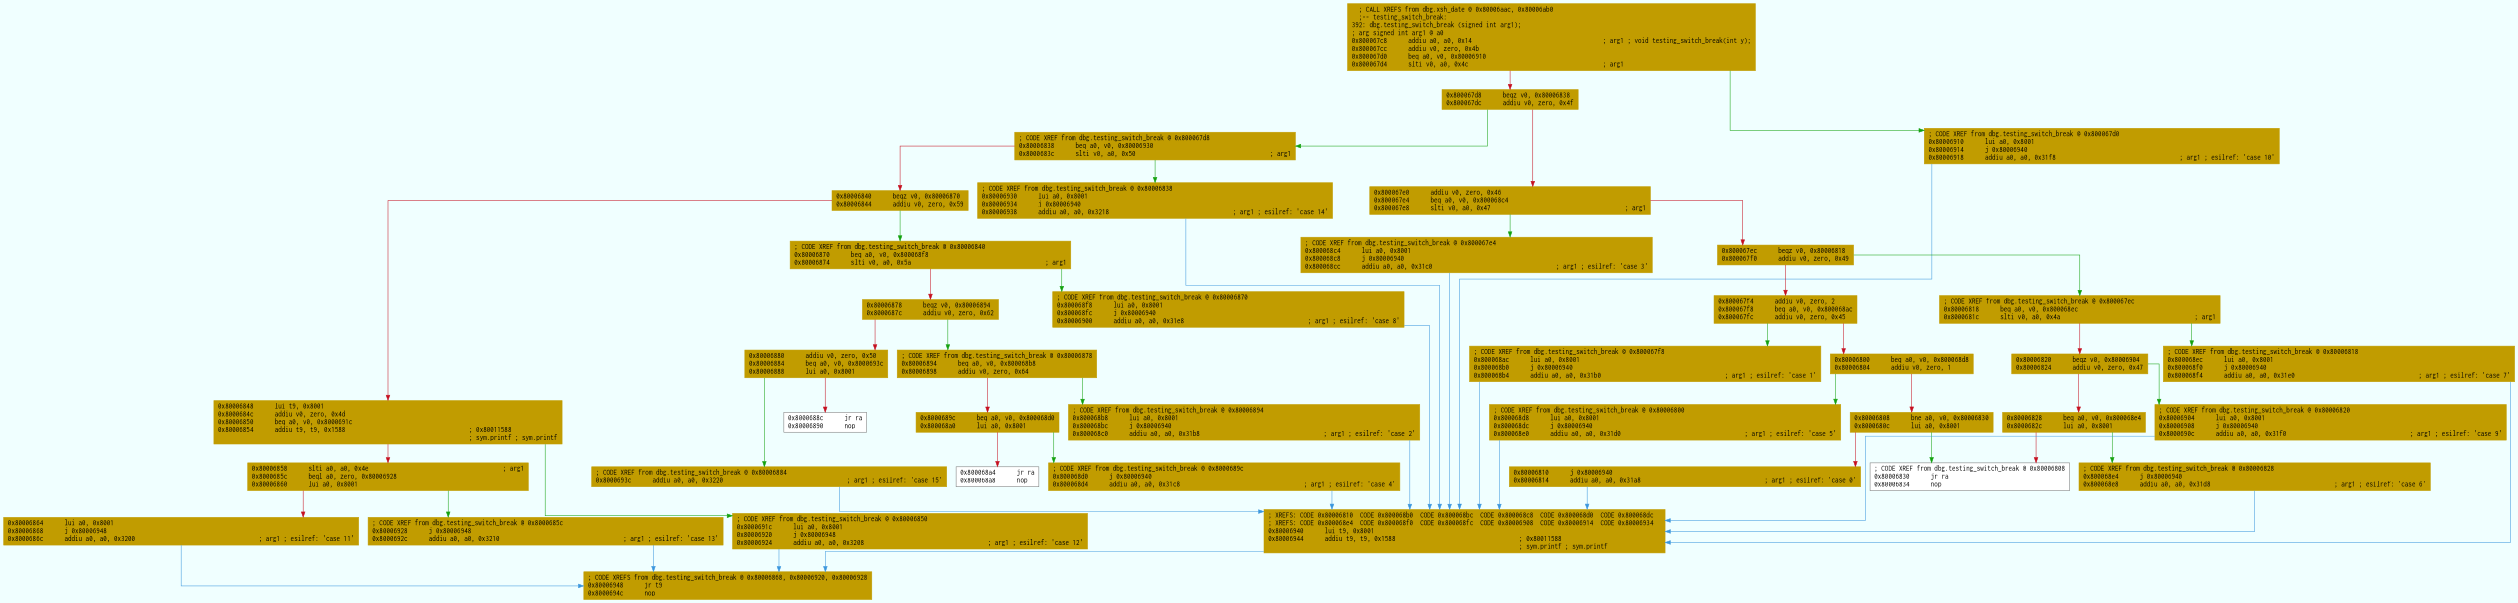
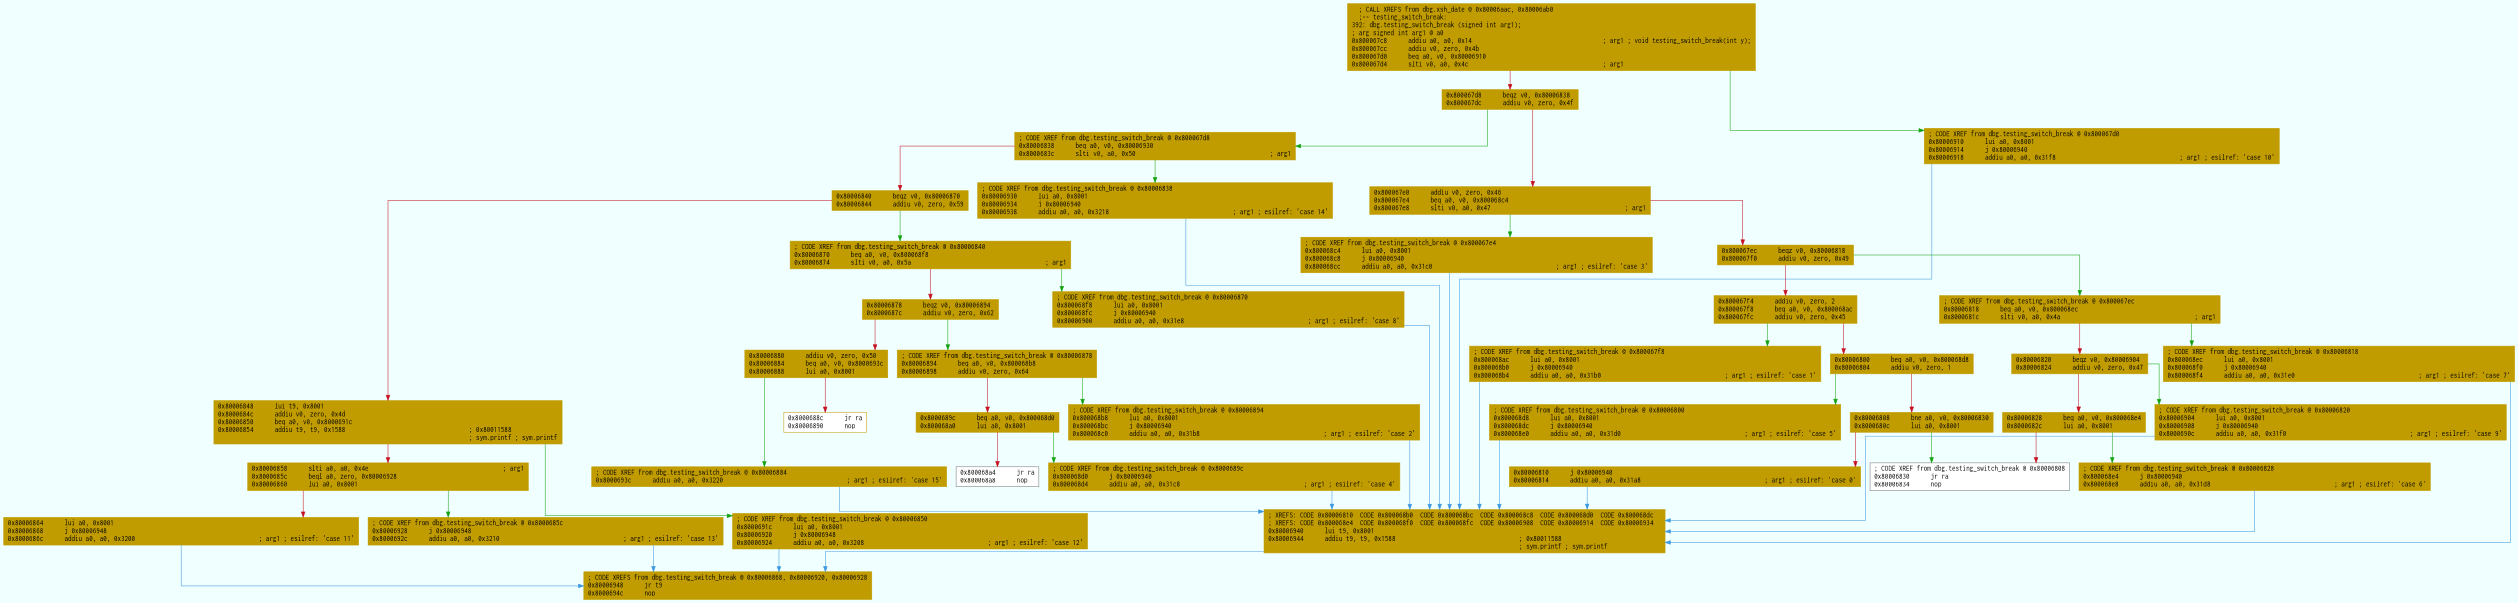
node "0x8000688c      jr ra 0x80006890      nop": color #767676 -> #c19c00
